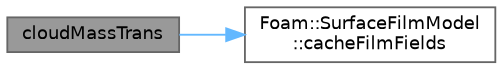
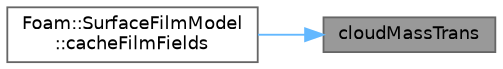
edge "cloudMassTrans" -> "Foam::SurfaceFilmModel ::cacheFilmFields": reversed
